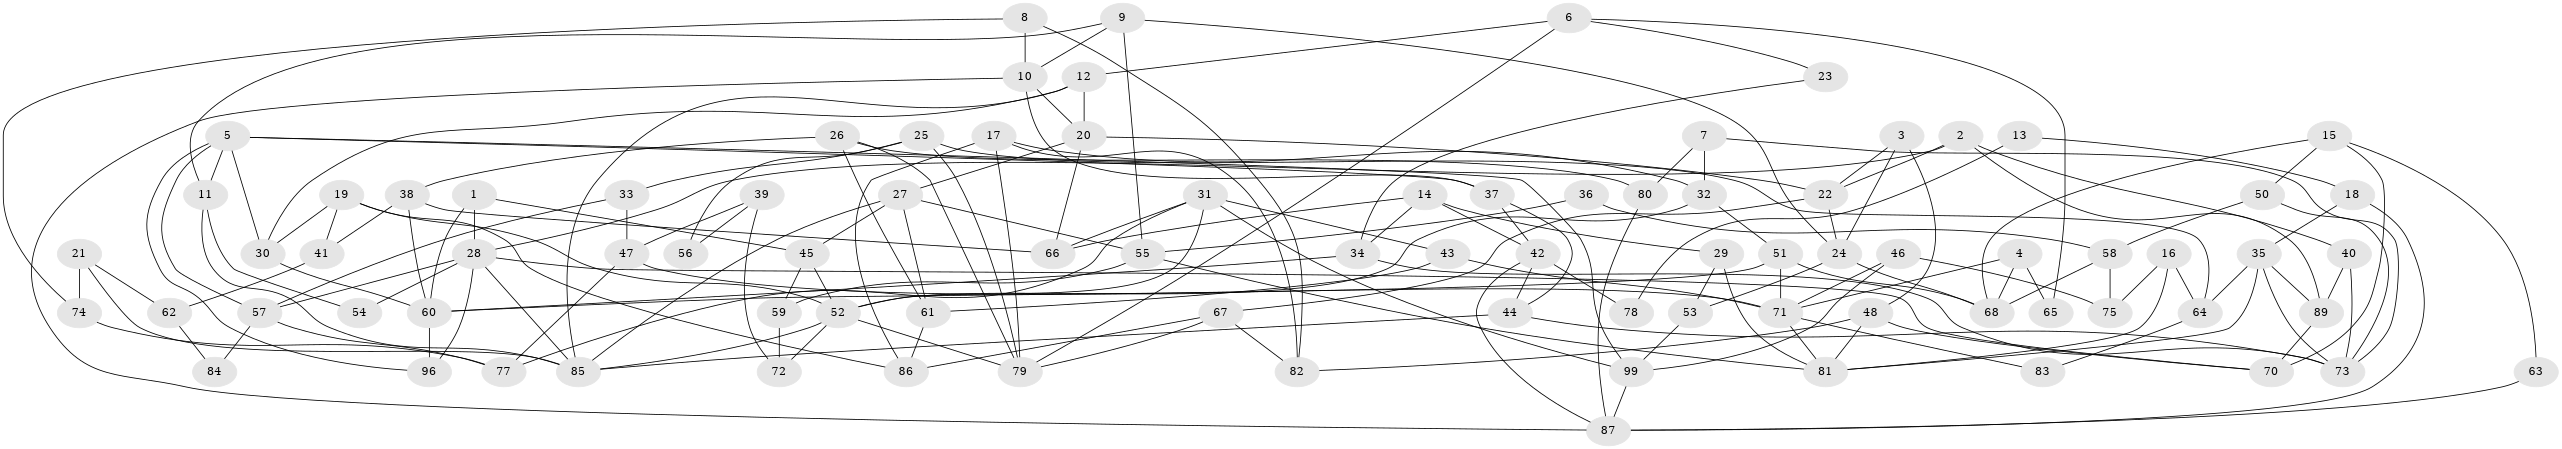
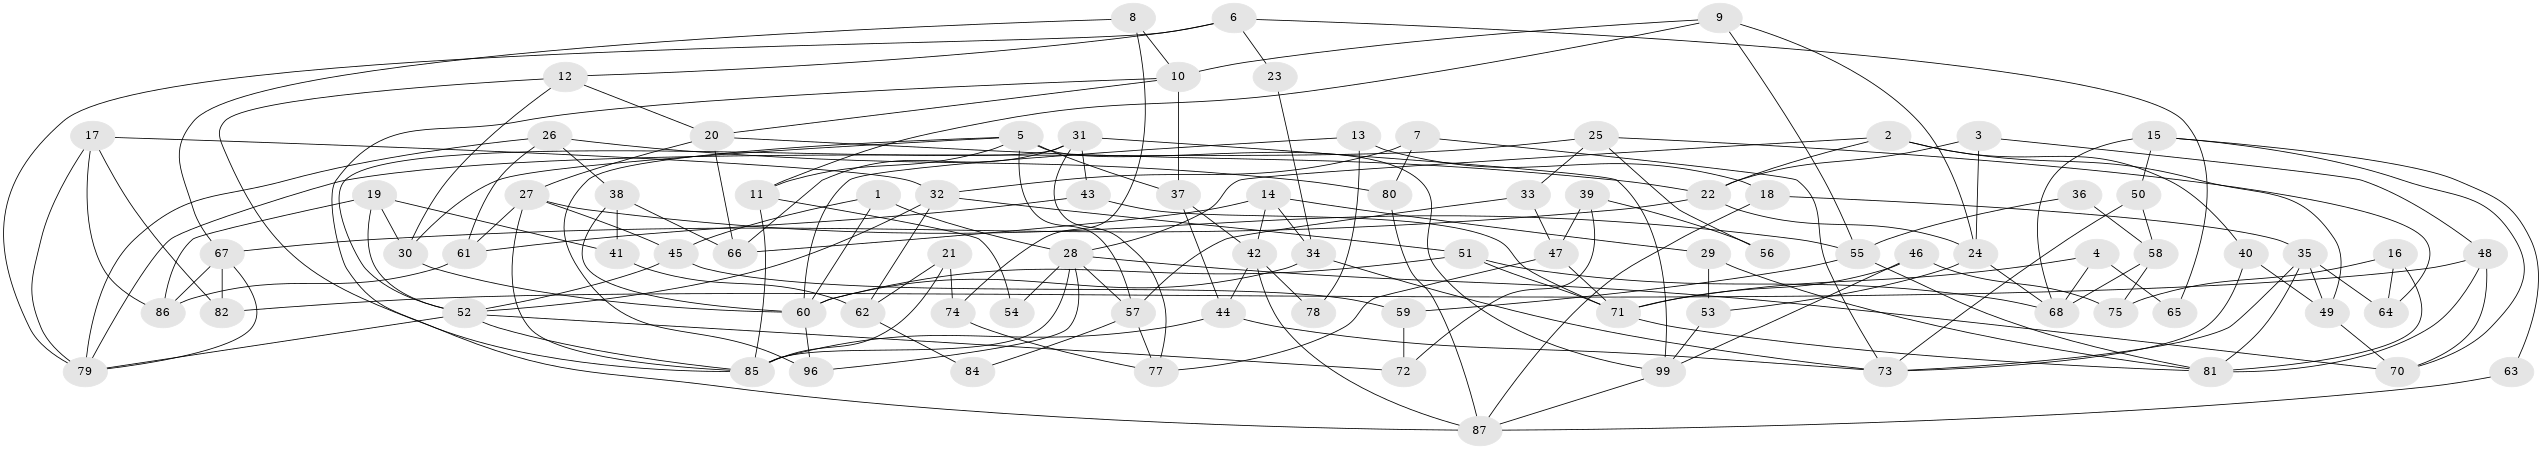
edge "13" -- "60": added
edge "8" -- "82": now "8" -- "67"
edge "32" -- "62": added
node "89": label "89" -> "49"
node "83": removed
